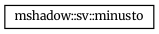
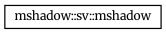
node "mshadow::sv::minusto": label "mshadow::sv::minusto" -> "mshadow::sv::mshadow"
